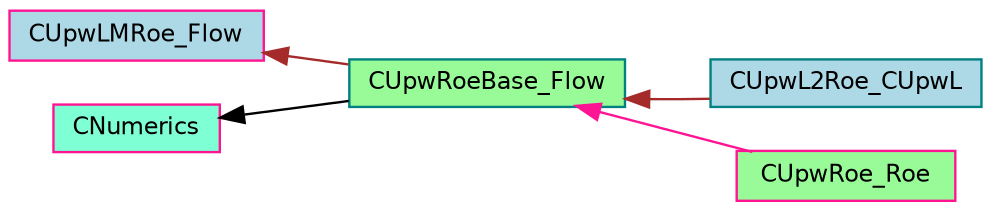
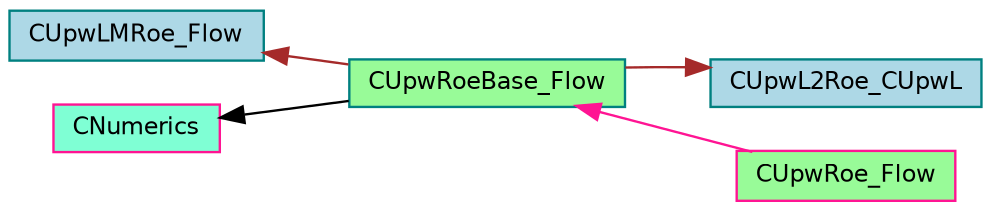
node "CUpwLMRoe_Flow": color deeppink -> teal
edge "CUpwL2Roe_CUpwL" -> "CUpwRoeBase_Flow": reversed
node "CUpwRoe_Roe": label "CUpwRoe_Roe" -> "CUpwRoe_Flow"
